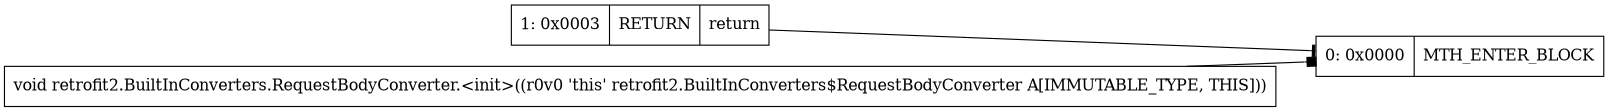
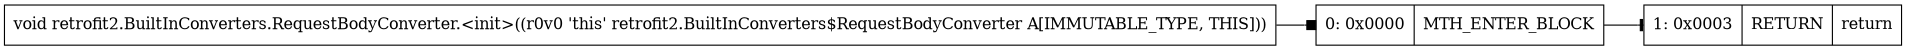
edge "1: 0x0003" -> "0: 0x0000": reversed
